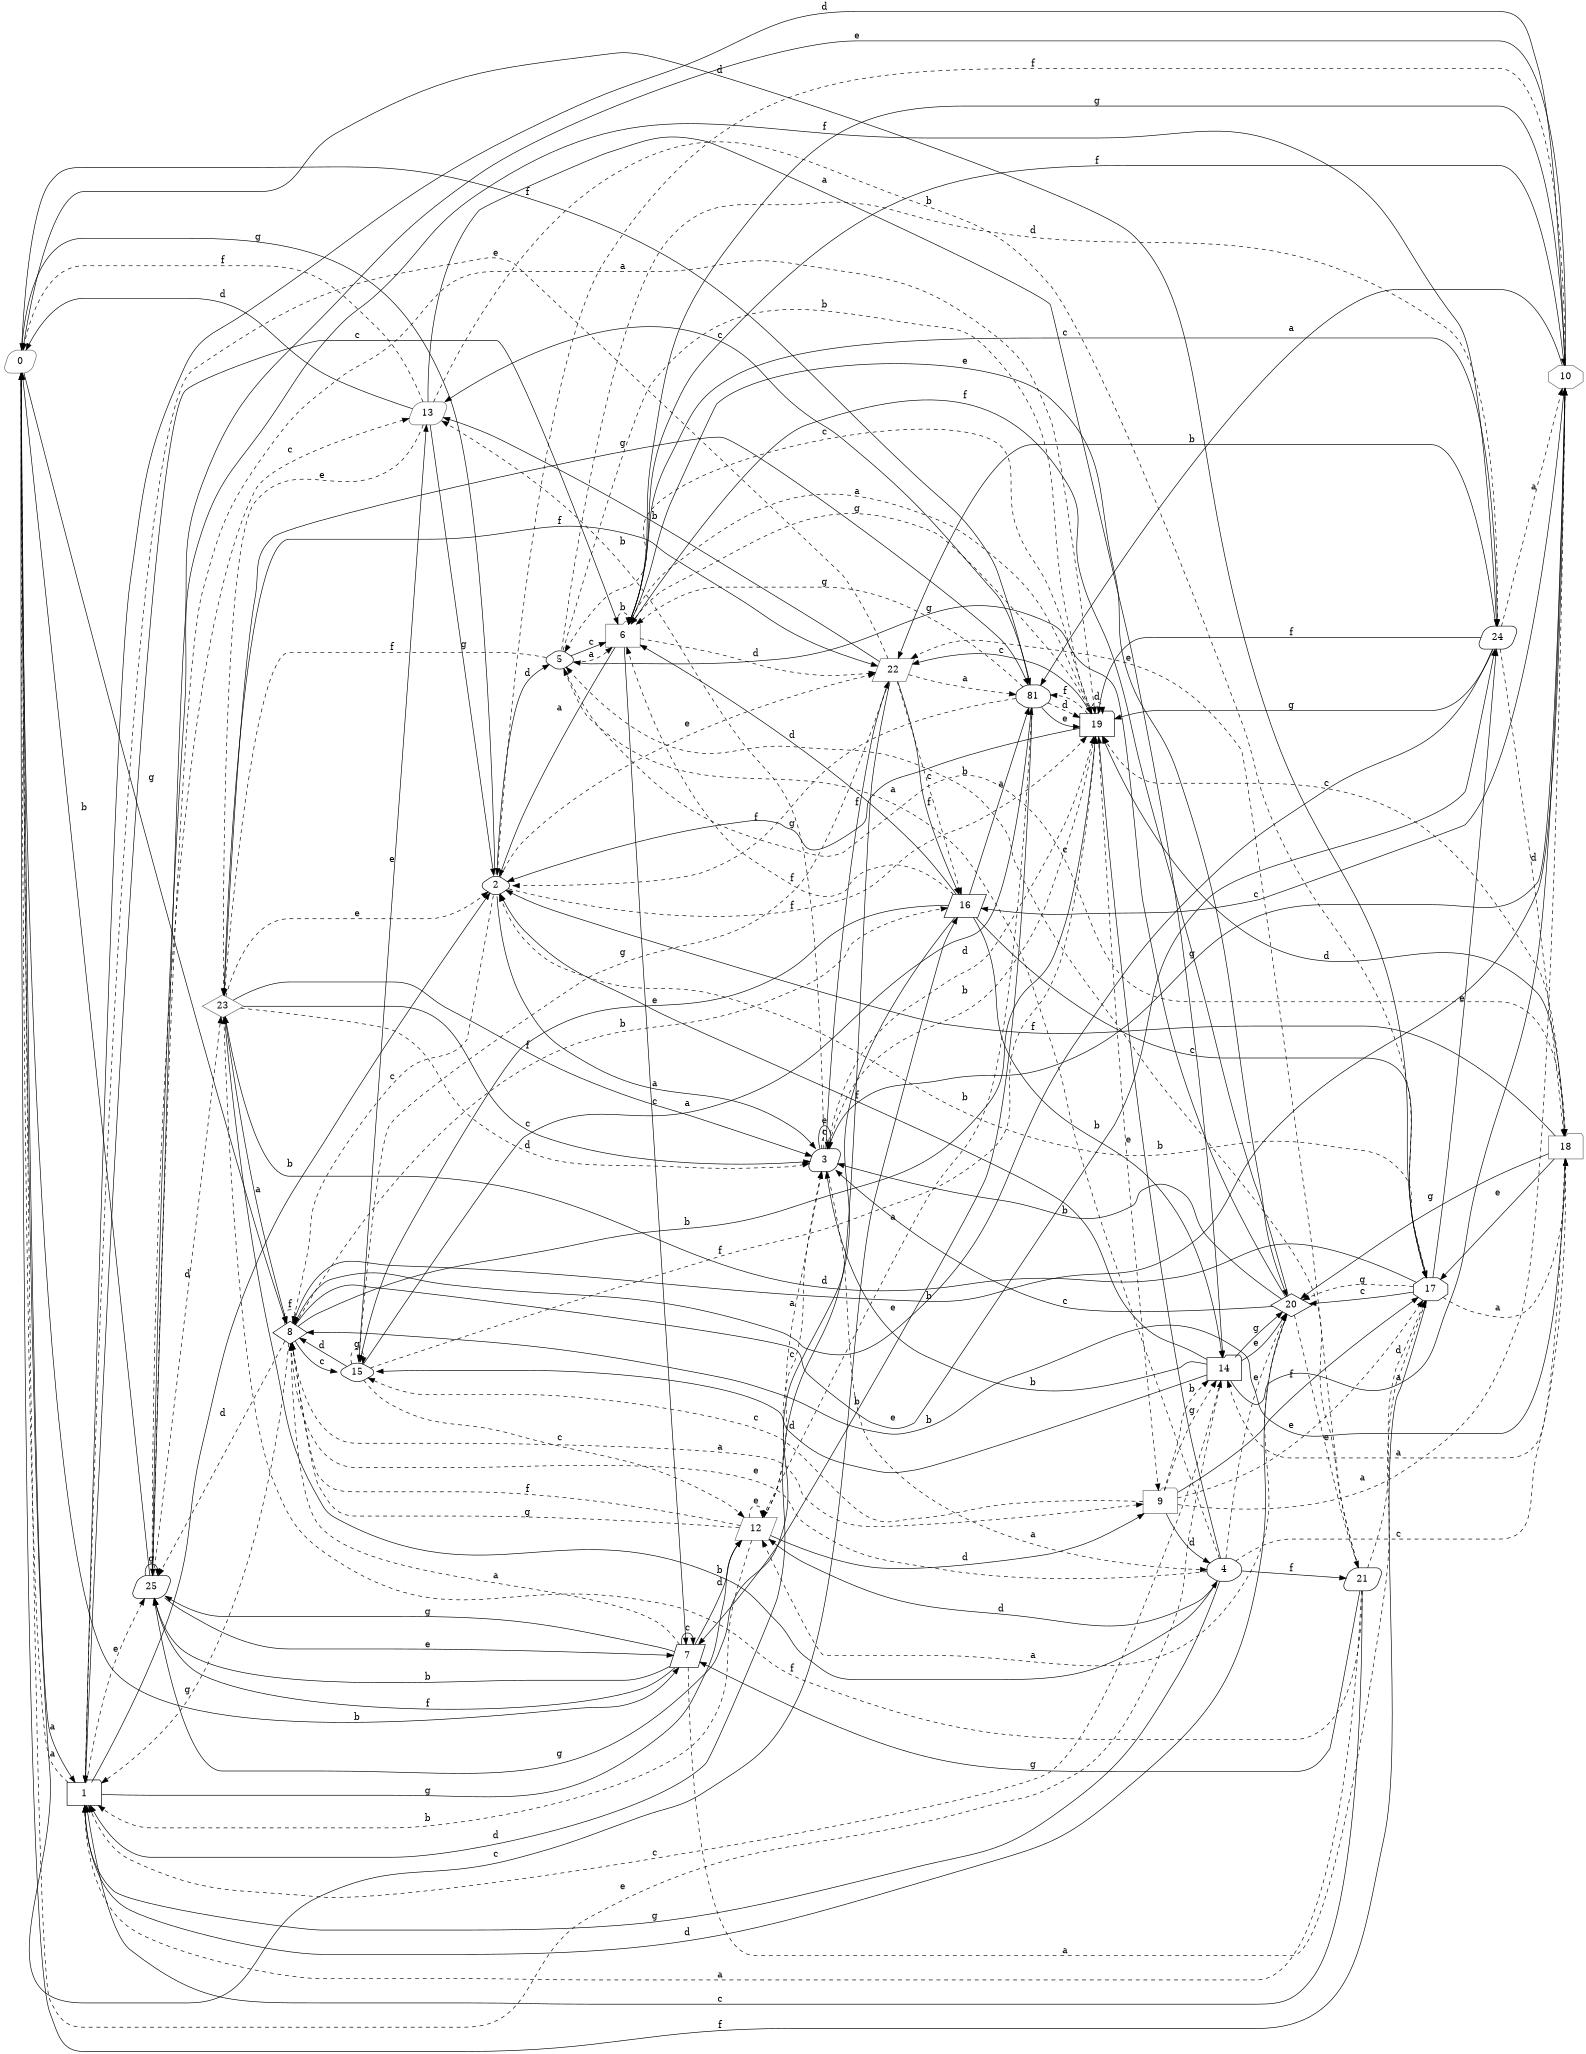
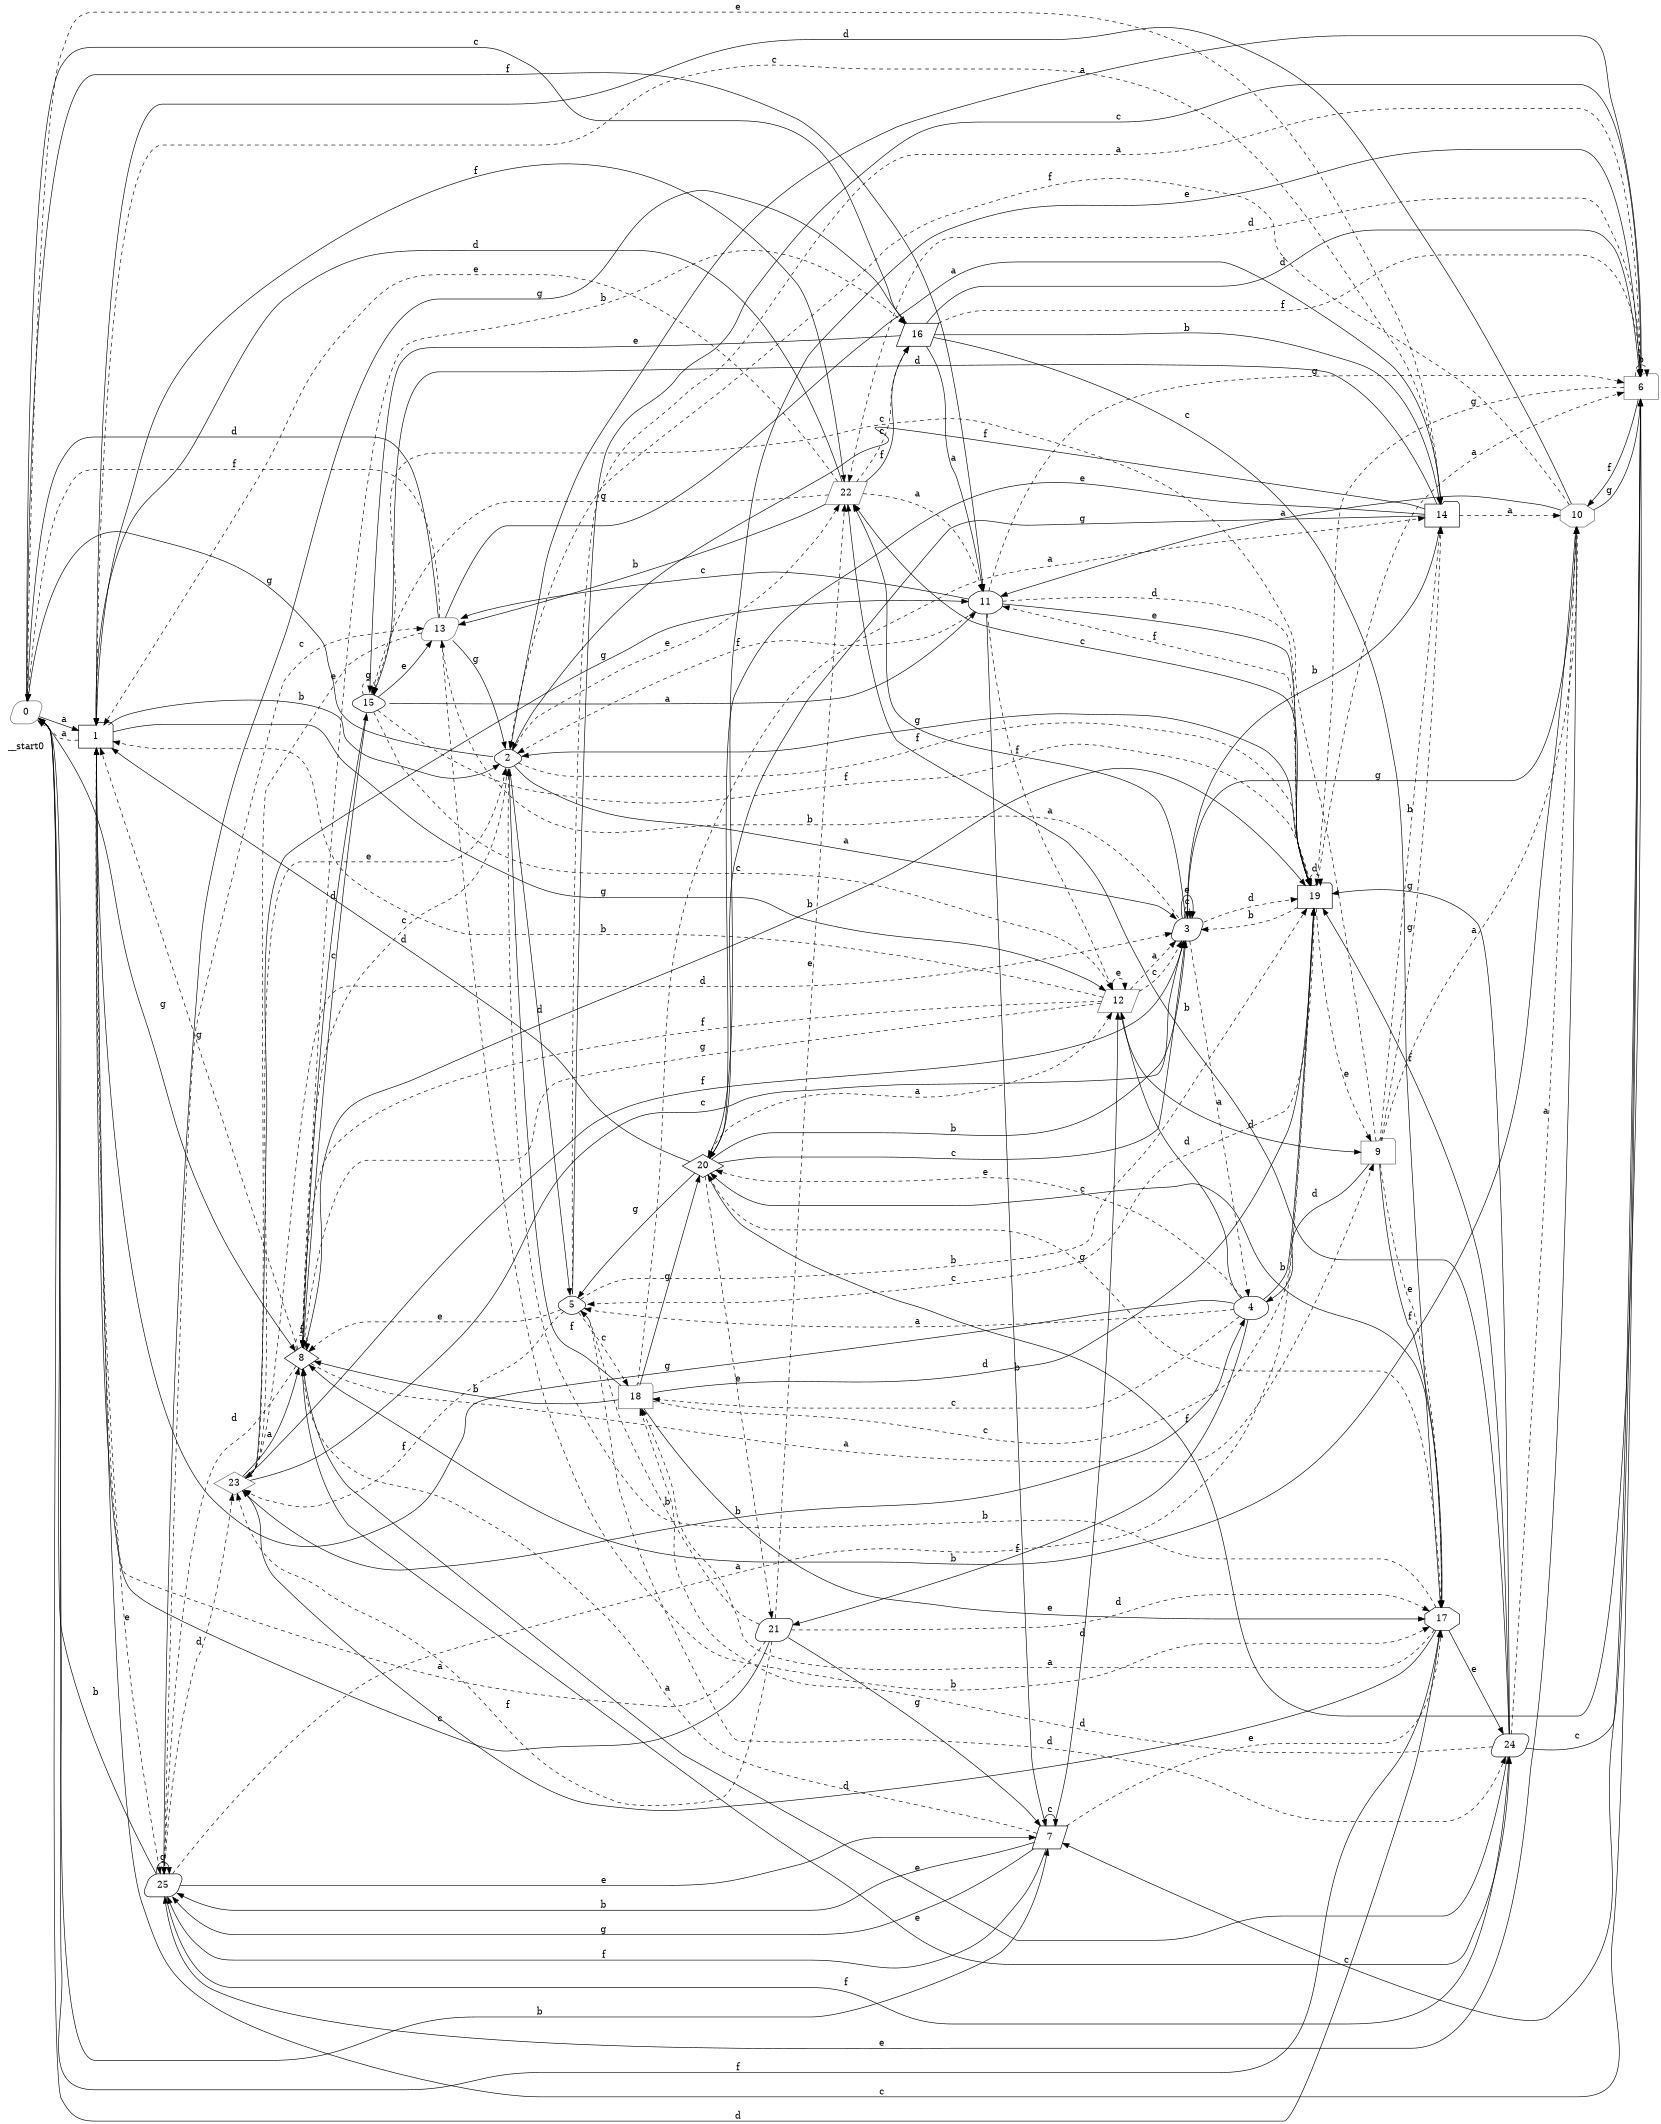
edge "23" -> "22": now "1" -> "22"
node "81": label "81" -> "11"
node "__start0": added
edge "10" -> "16": removed, label "c"
edge "14" -> "10": style solid -> dashed
edge "4" -> "8": now "5" -> "8"
edge "7" -> "17": label "a" -> "e"
